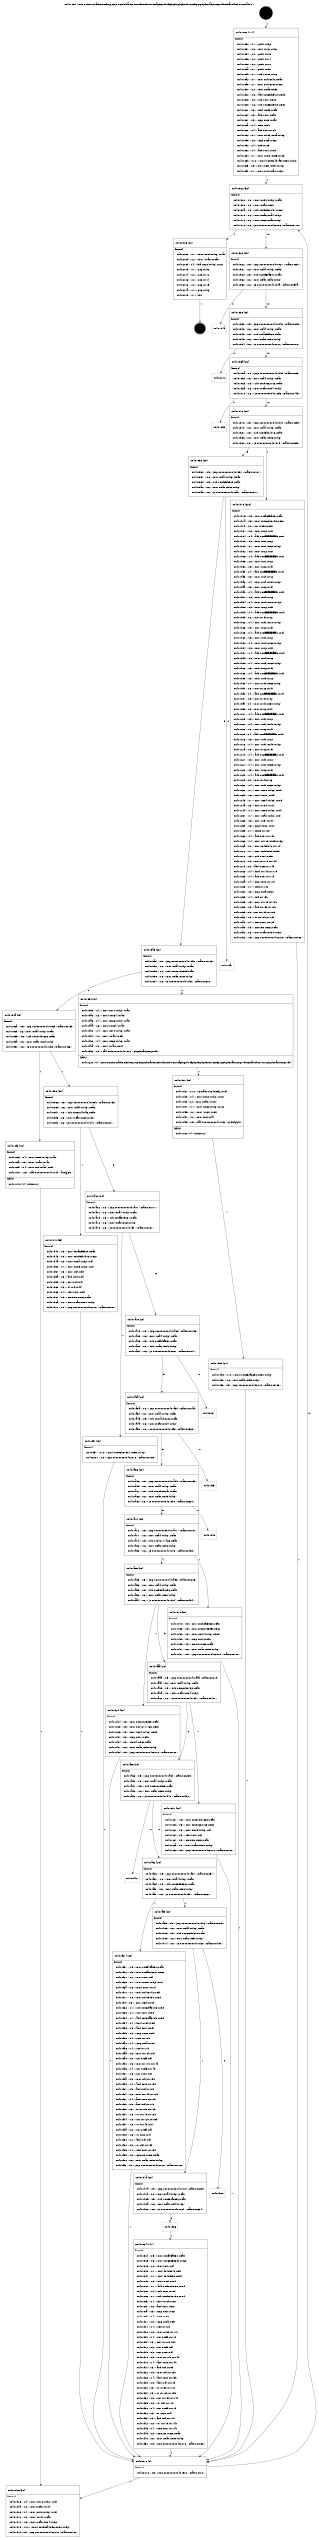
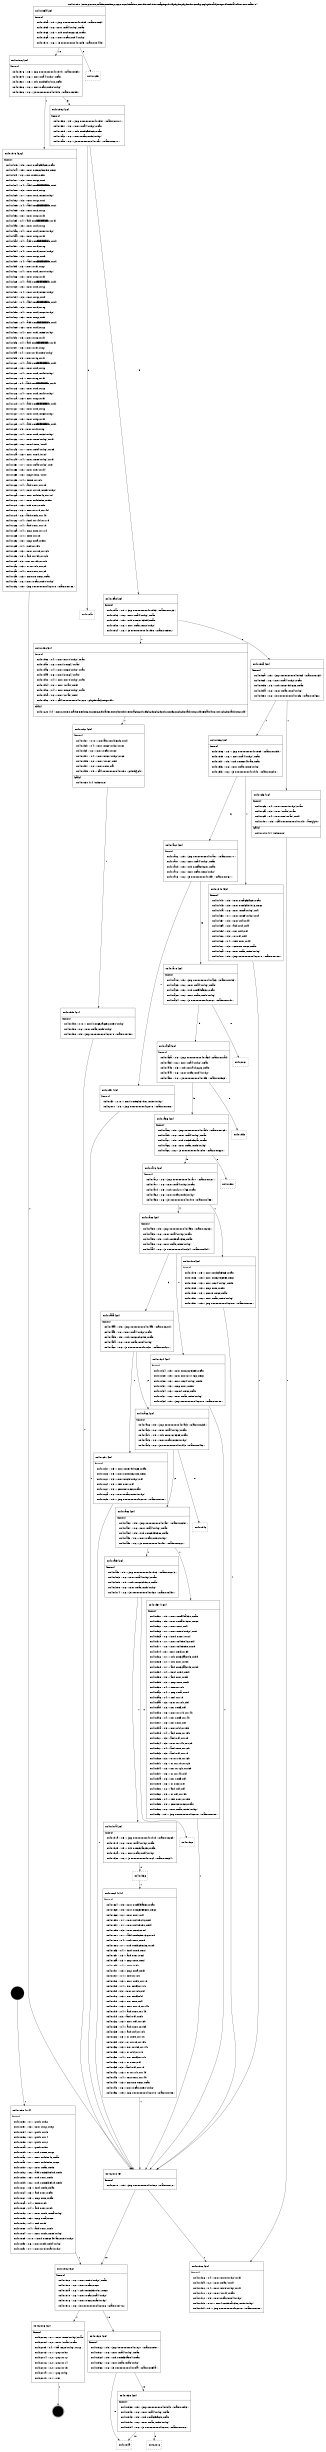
edge "0x40193e [28]" -> "0x40195a [28]": now "0x40193e [28]" -> "0x401e4a"
